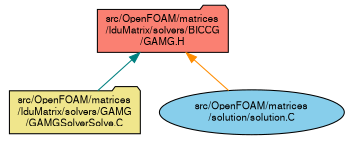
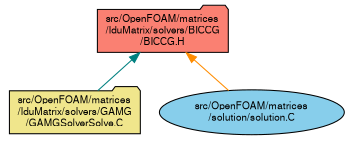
node "src/OpenFOAM/matrices /lduMatrix/solvers/BICCG /GAMG.H": label "src/OpenFOAM/matrices /lduMatrix/solvers/BICCG /GAMG.H" -> "src/OpenFOAM/matrices /lduMatrix/solvers/BICCG /BICCG.H"
